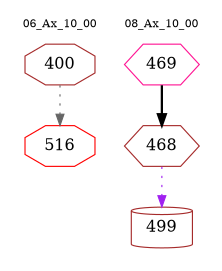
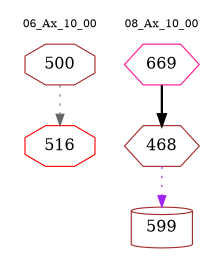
node "400": label "400" -> "500"
node "469": label "469" -> "669"
node "499": label "499" -> "599"
